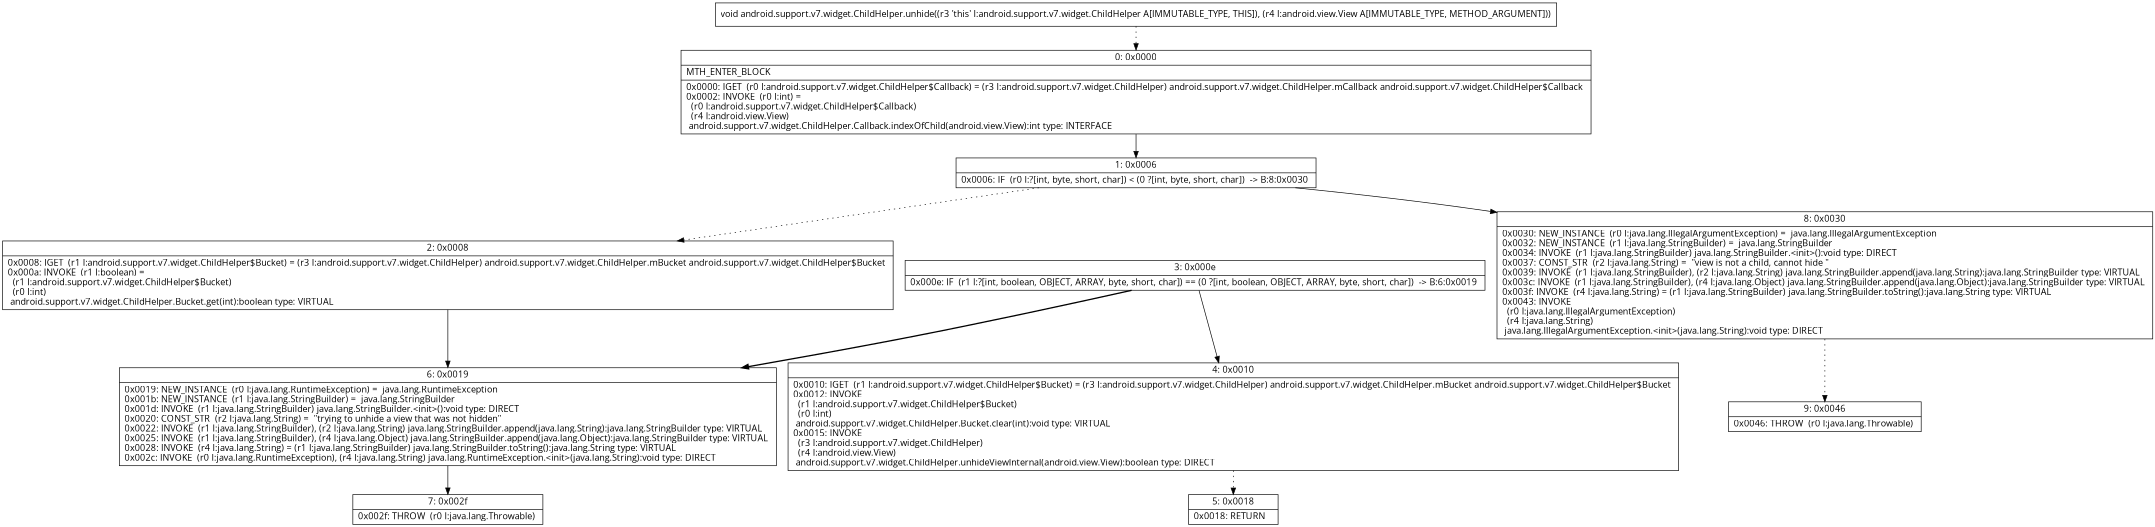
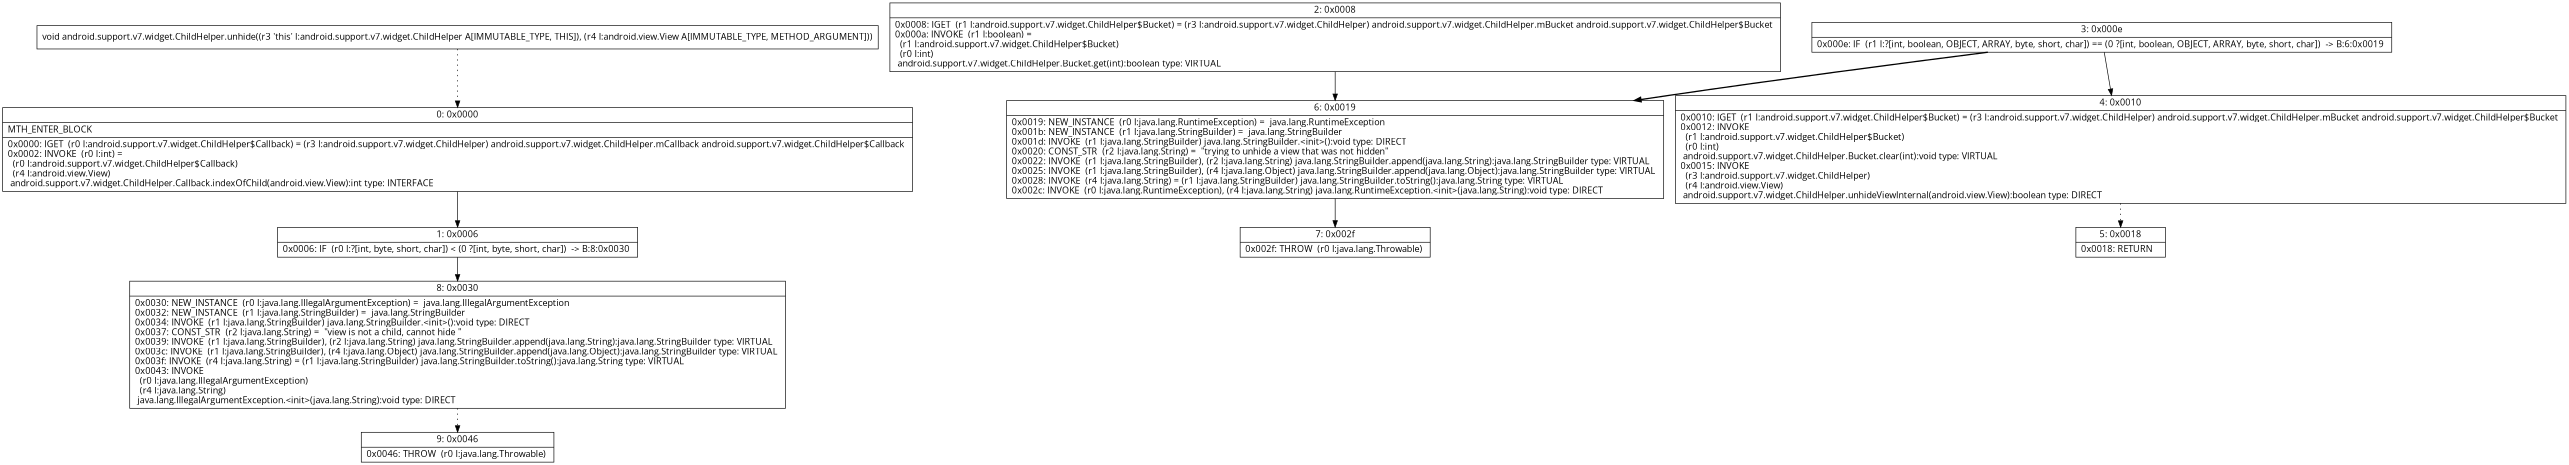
edge "1: 0x0006" -> "2: 0x0008": removed
